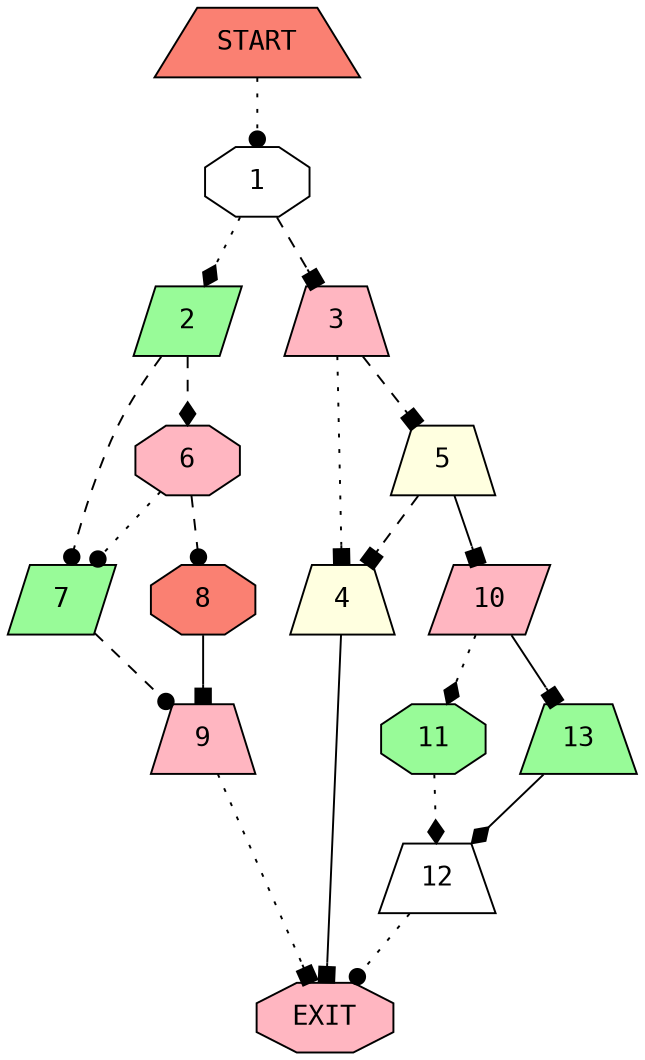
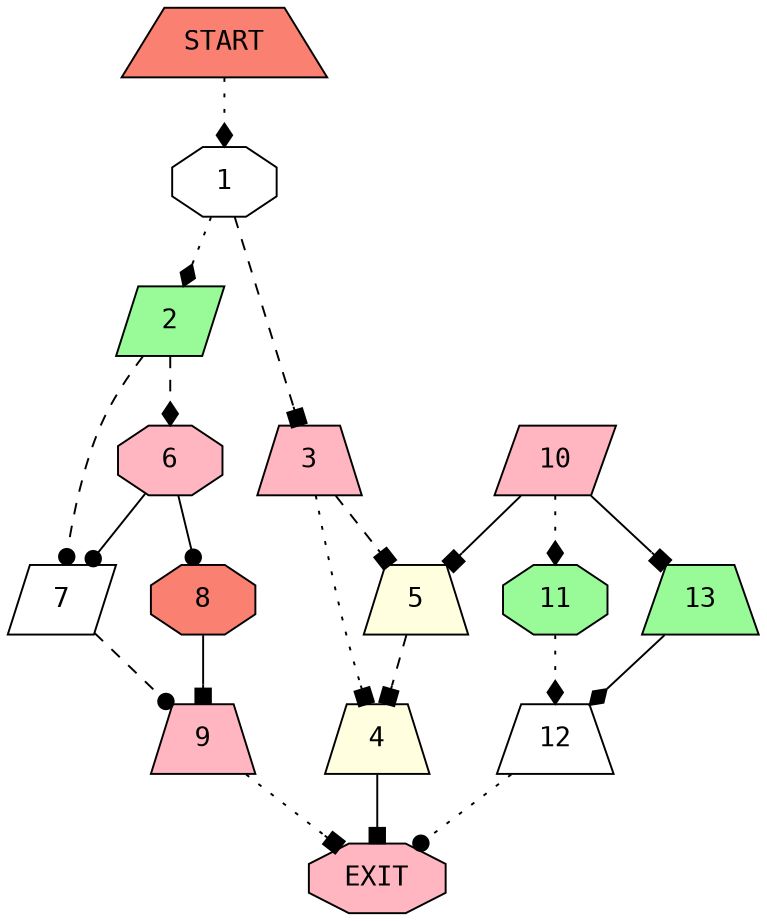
edge "START" -> "1": arrowhead dot -> diamond
edge "5" -> "10": reversed
edge "6" -> "7": style dotted -> solid
edge "6" -> "8": style dashed -> solid
node "7": fillcolor palegreen -> white
